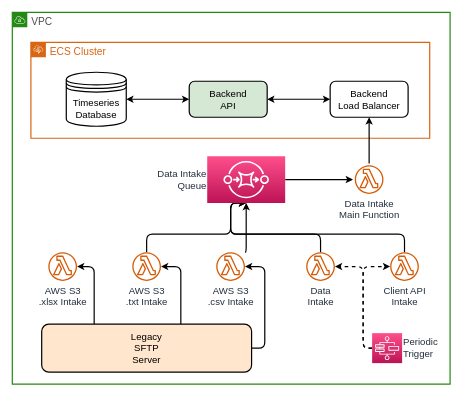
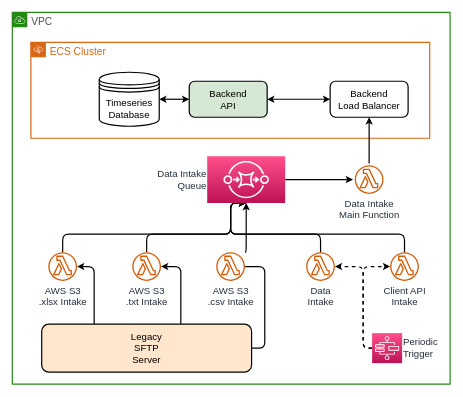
node "Timeseries Database": moved (96, 99) -> (129, 99)
edge "AWS S3 .xlsx Intake" -> "Data IntakeQueue": added
edge "Legacy SFTP Server" -> "AWS S3 .csv Intake": arrowhead classic -> none
